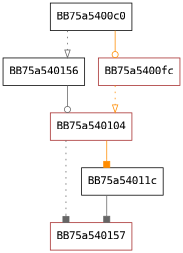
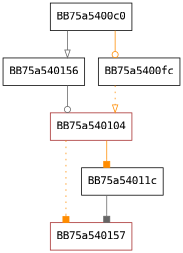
edge "BB75a5400c0" -> "BB75a540156": style dotted -> solid
node "BB75a5400fc": color brown -> black
edge "BB75a540104" -> "BB75a540157": color gray40 -> darkorange
